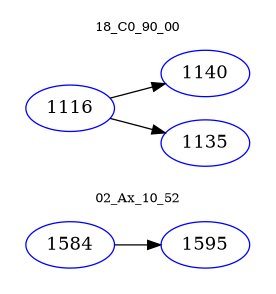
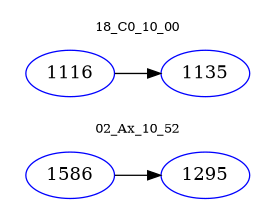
cluster "18_C0_90_00": label "18_C0_90_00" -> "18_C0_10_00"
node "1140": removed
node "1584": label "1584" -> "1586"
node "1595": label "1595" -> "1295"
